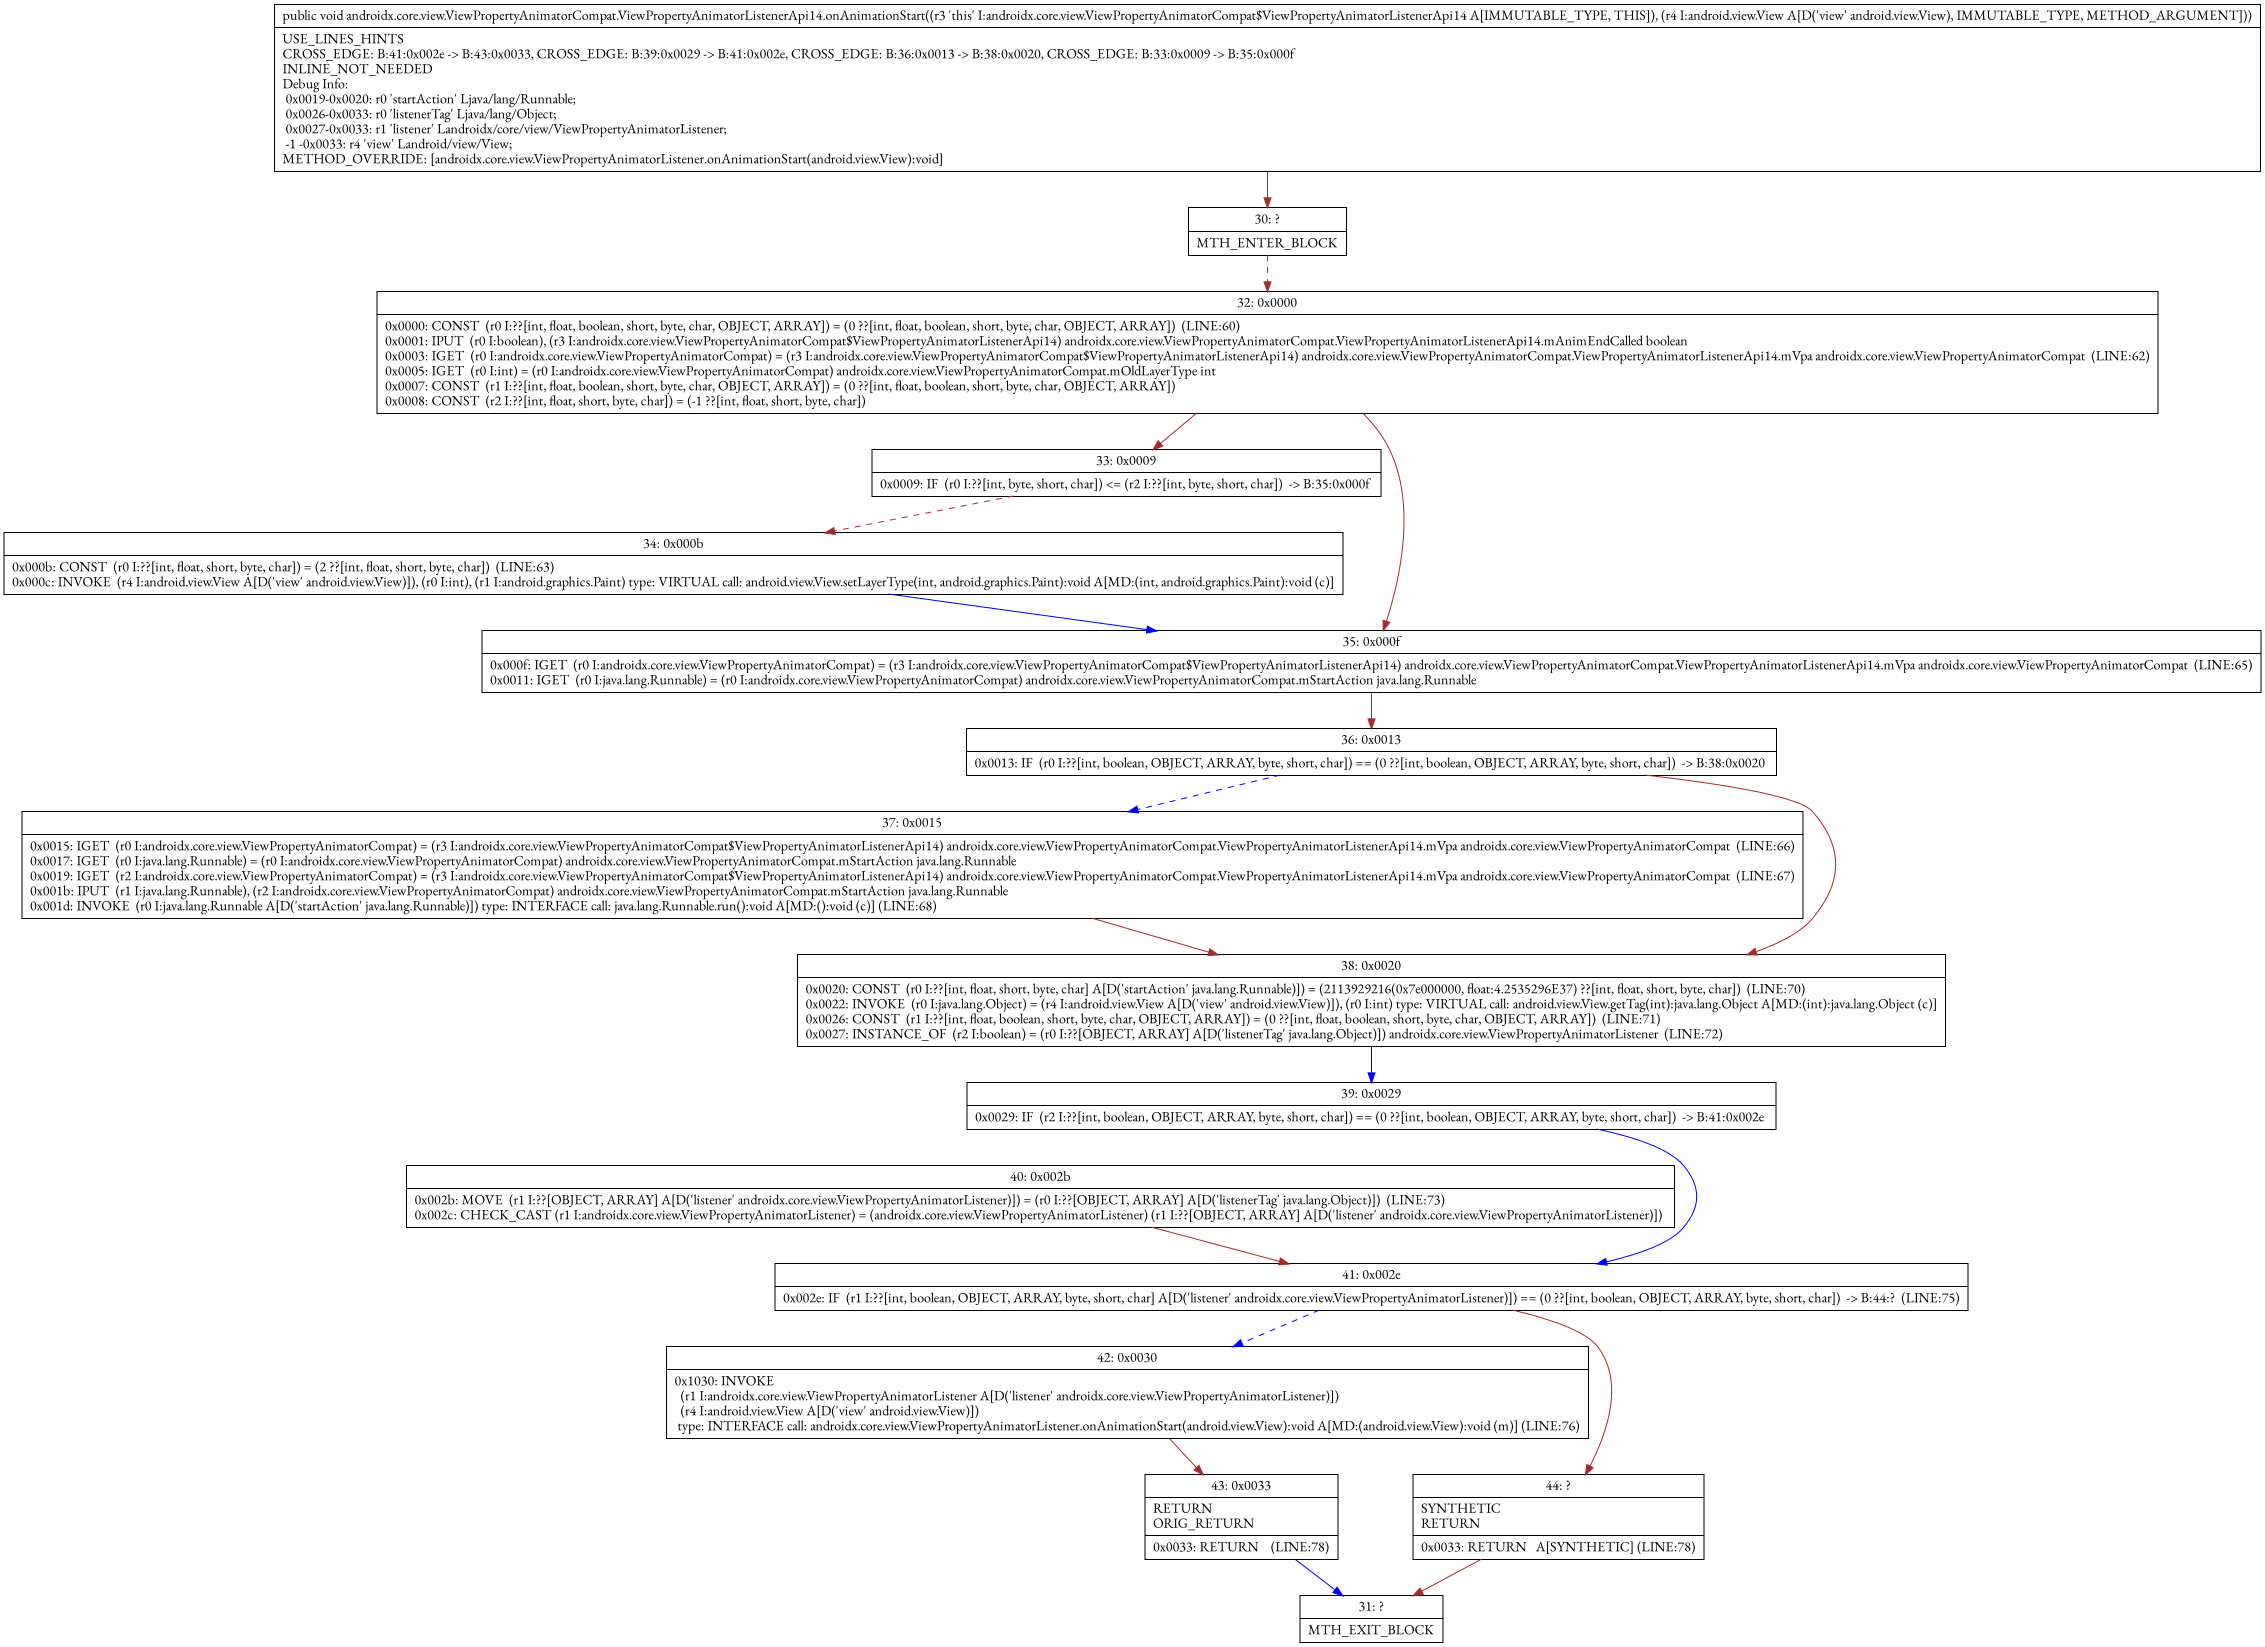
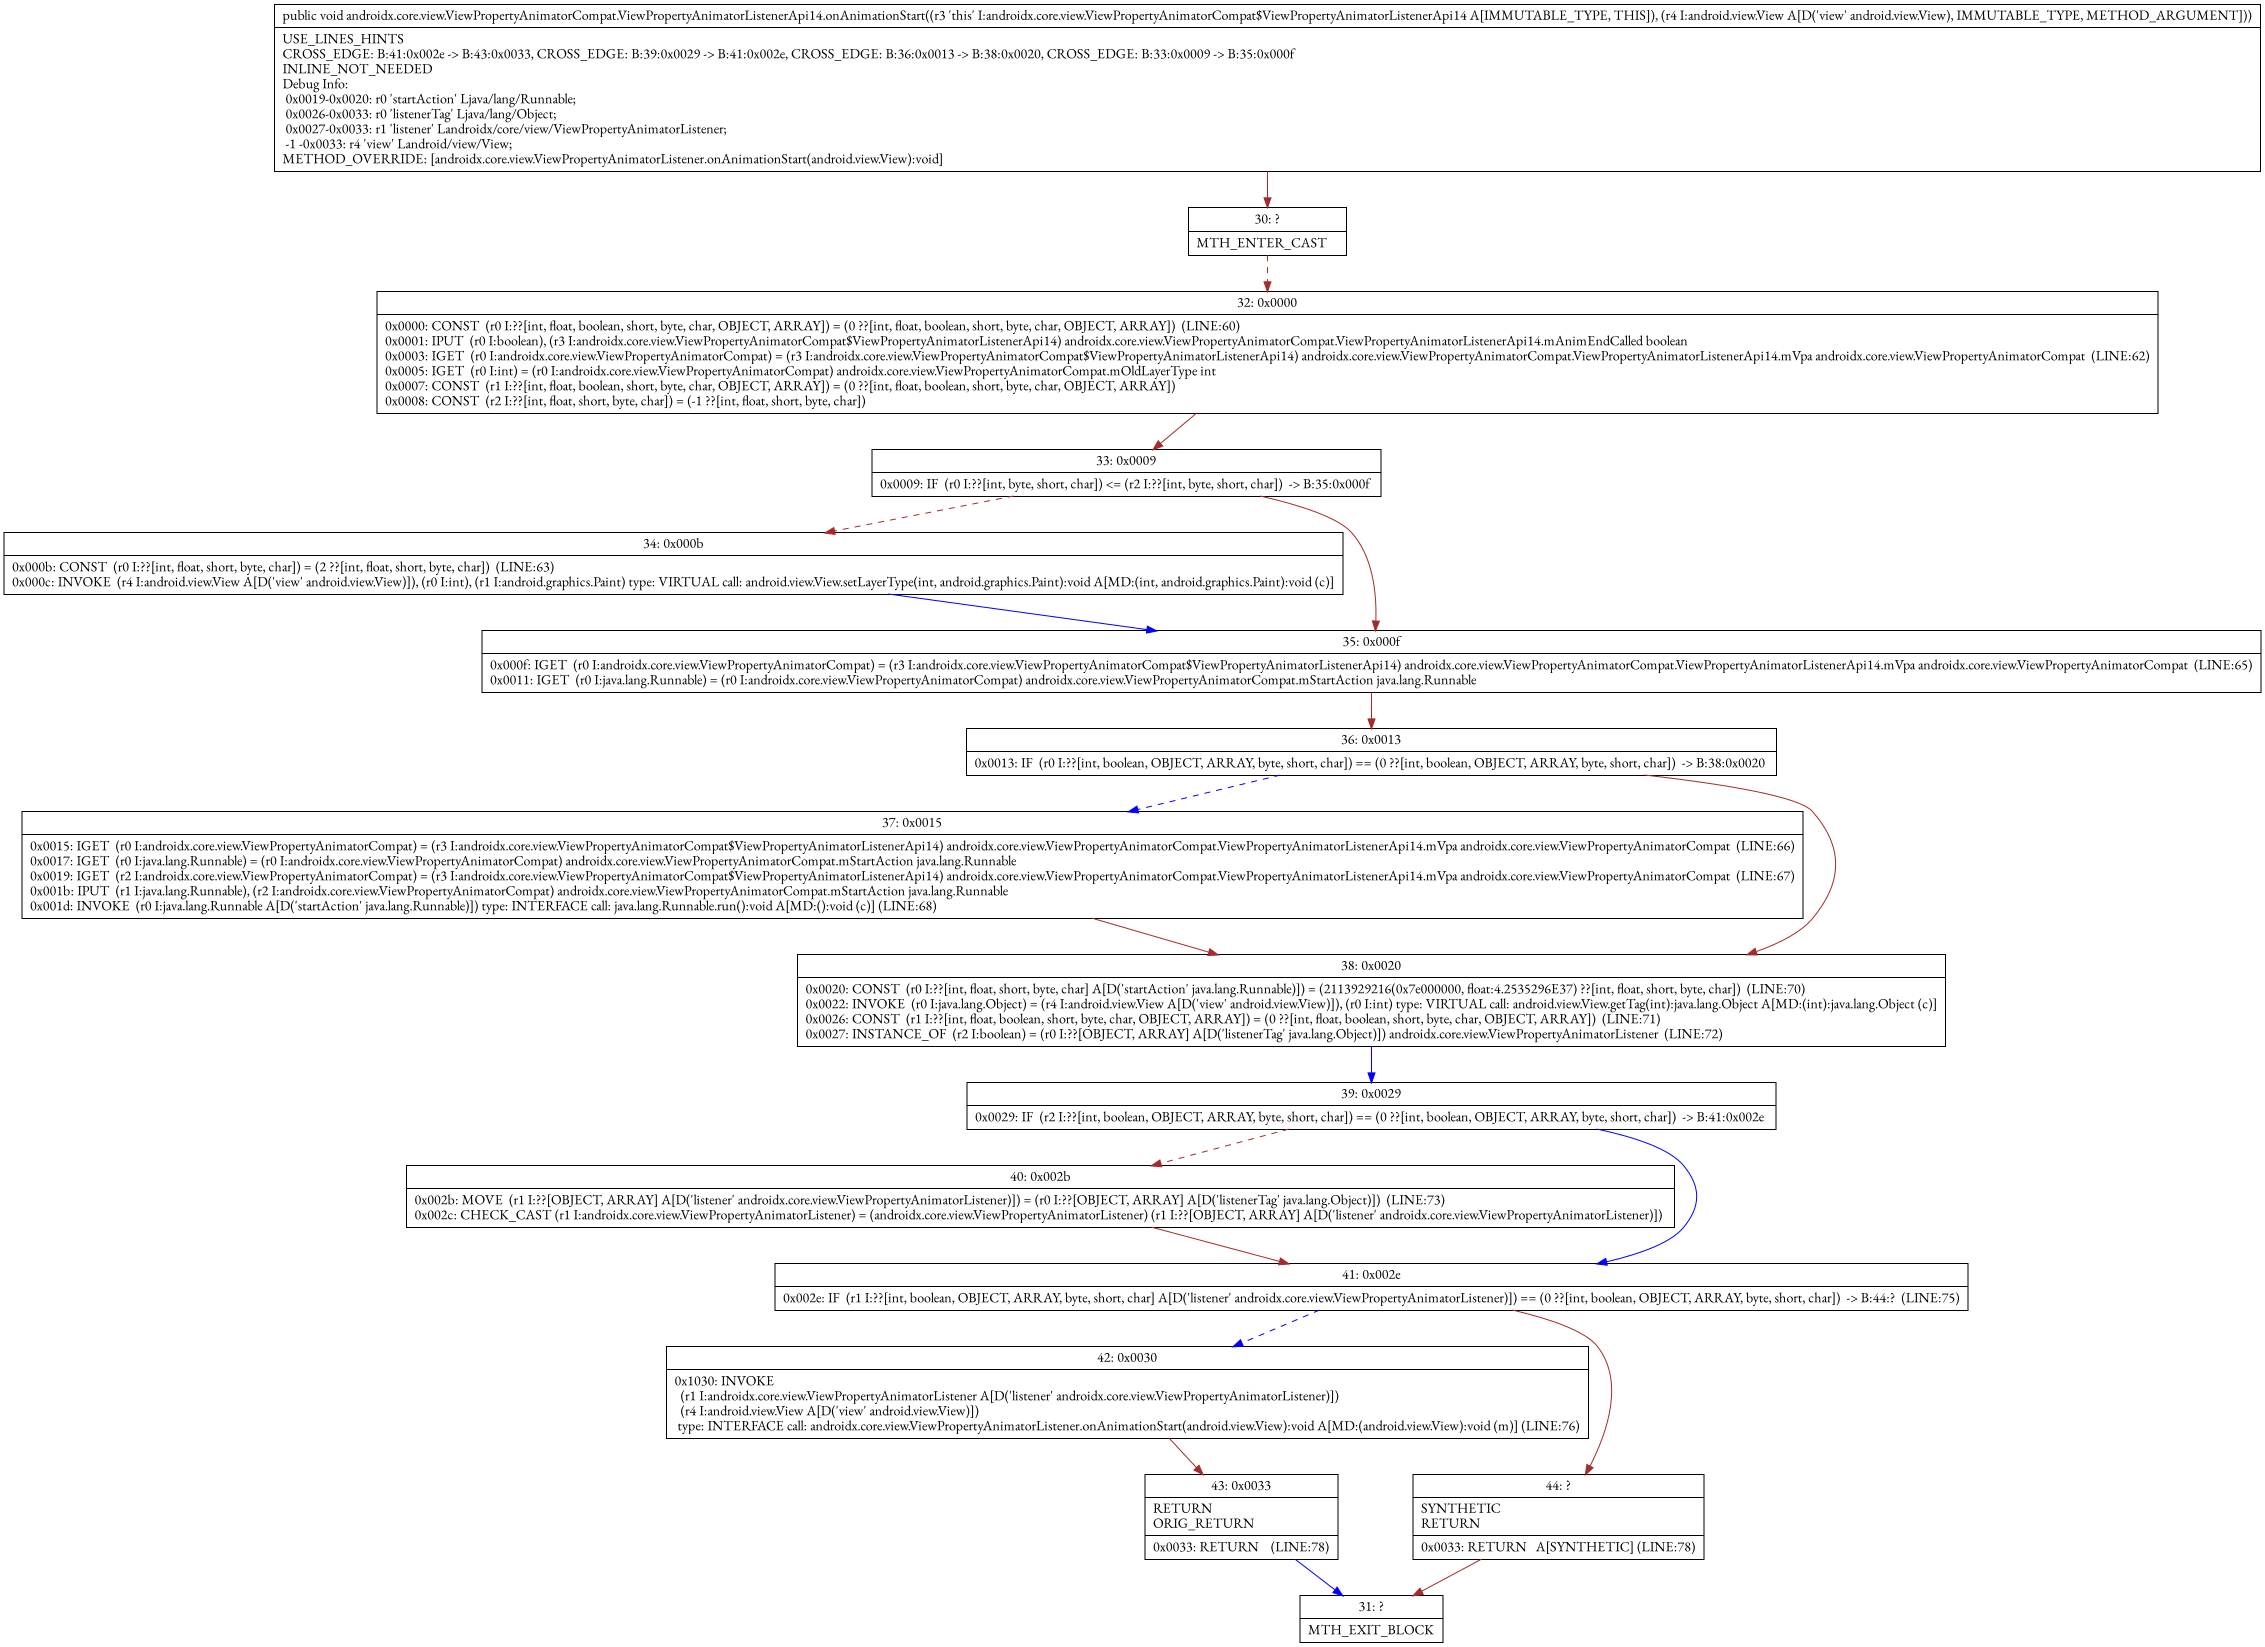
node "30: ?": text "MTH_ENTER_BLOCK" -> "MTH_ENTER_CAST"
edge "32: 0x0000" -> "35: 0x000f": now "33: 0x0009" -> "35: 0x000f"
edge "39: 0x0029" -> "40: 0x002b": added
